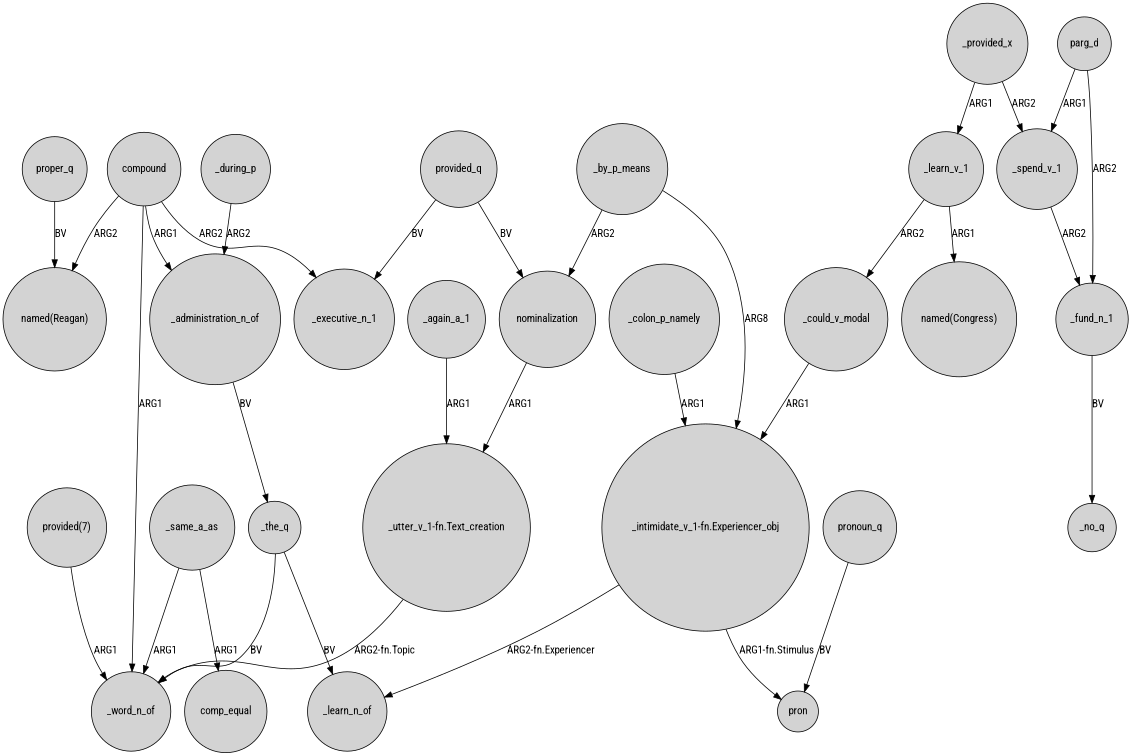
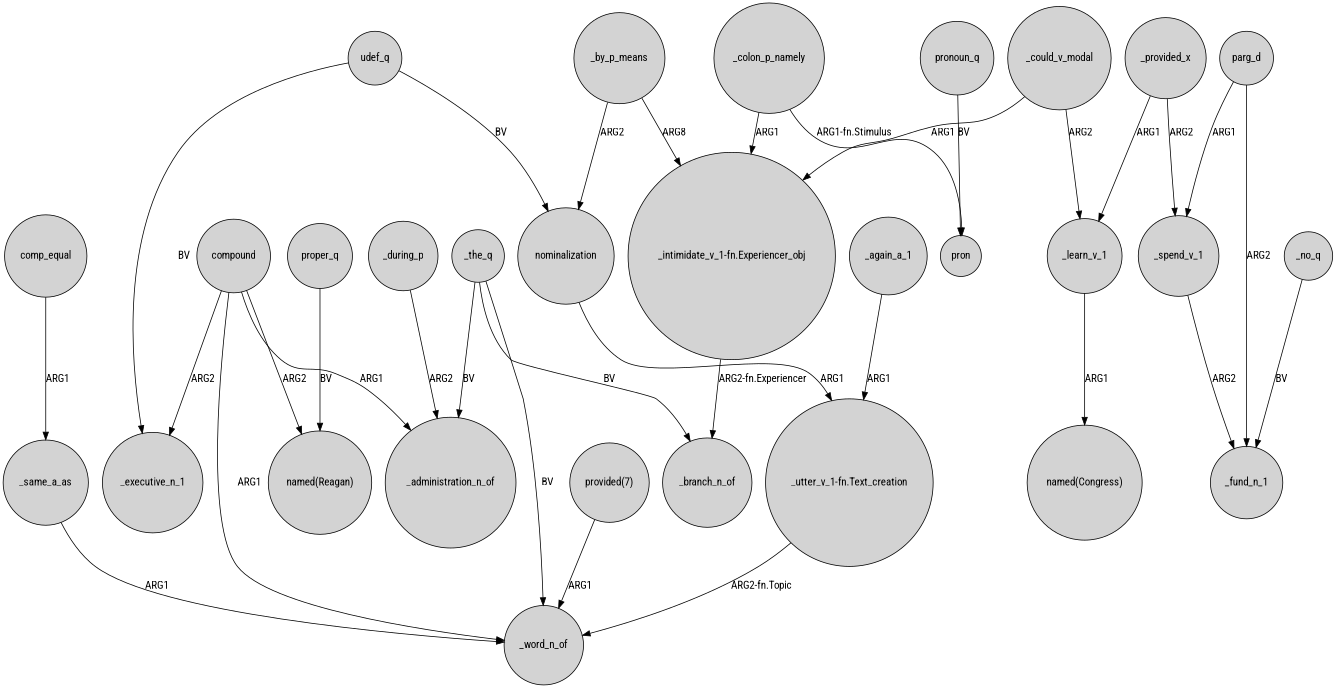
node "provided_q": label "provided_q" -> "udef_q"
edge "_learn_v_1" -> "_could_v_modal": reversed
edge "_fund_n_1" -> "_no_q": reversed
edge "_administration_n_of" -> "_the_q": reversed
edge "_same_a_as" -> "comp_equal": reversed
edge "_intimidate_v_1-fn.Experiencer_obj" -> "pron": now "_colon_p_namely" -> "pron"
node "_learn_n_of": label "_learn_n_of" -> "_branch_n_of"
